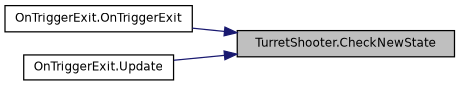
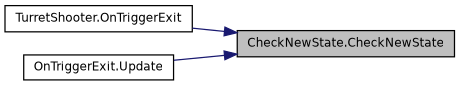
node "OnTriggerExit.OnTriggerExit": label "OnTriggerExit.OnTriggerExit" -> "TurretShooter.OnTriggerExit"
node "TurretShooter.CheckNewState": label "TurretShooter.CheckNewState" -> "CheckNewState.CheckNewState"
